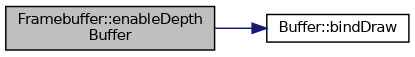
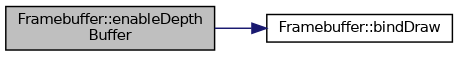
node "Buffer::bindDraw": label "Buffer::bindDraw" -> "Framebuffer::bindDraw"
